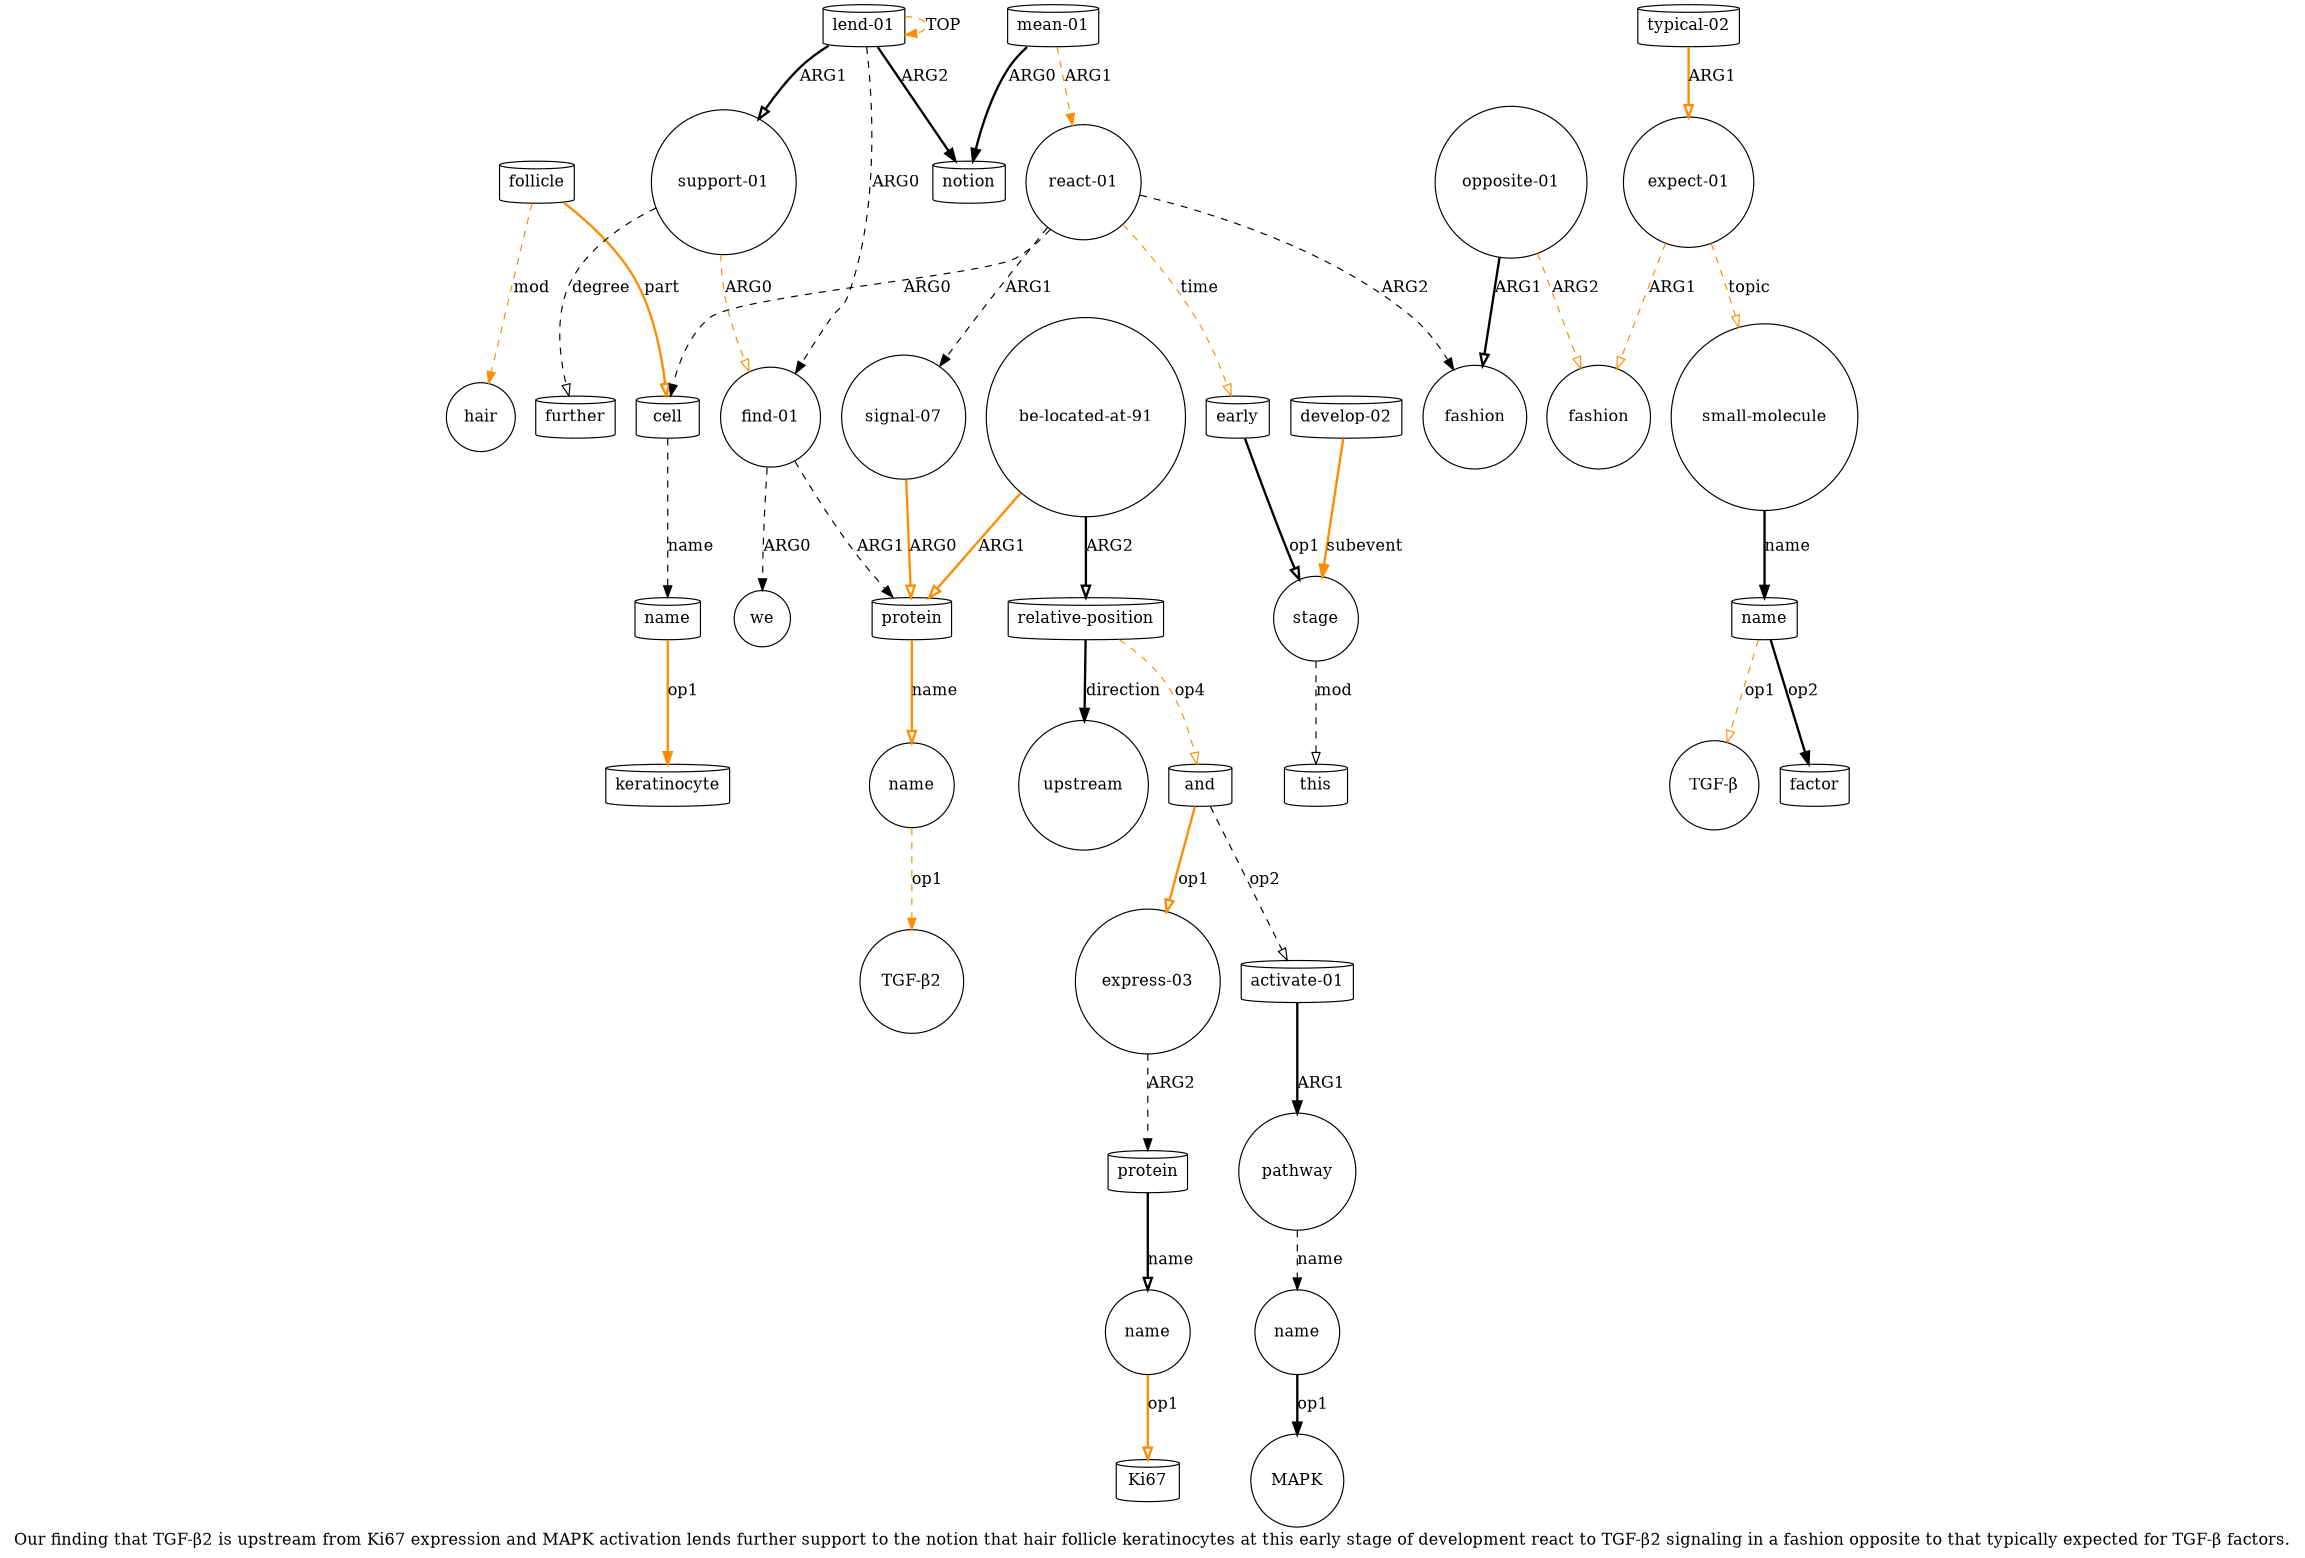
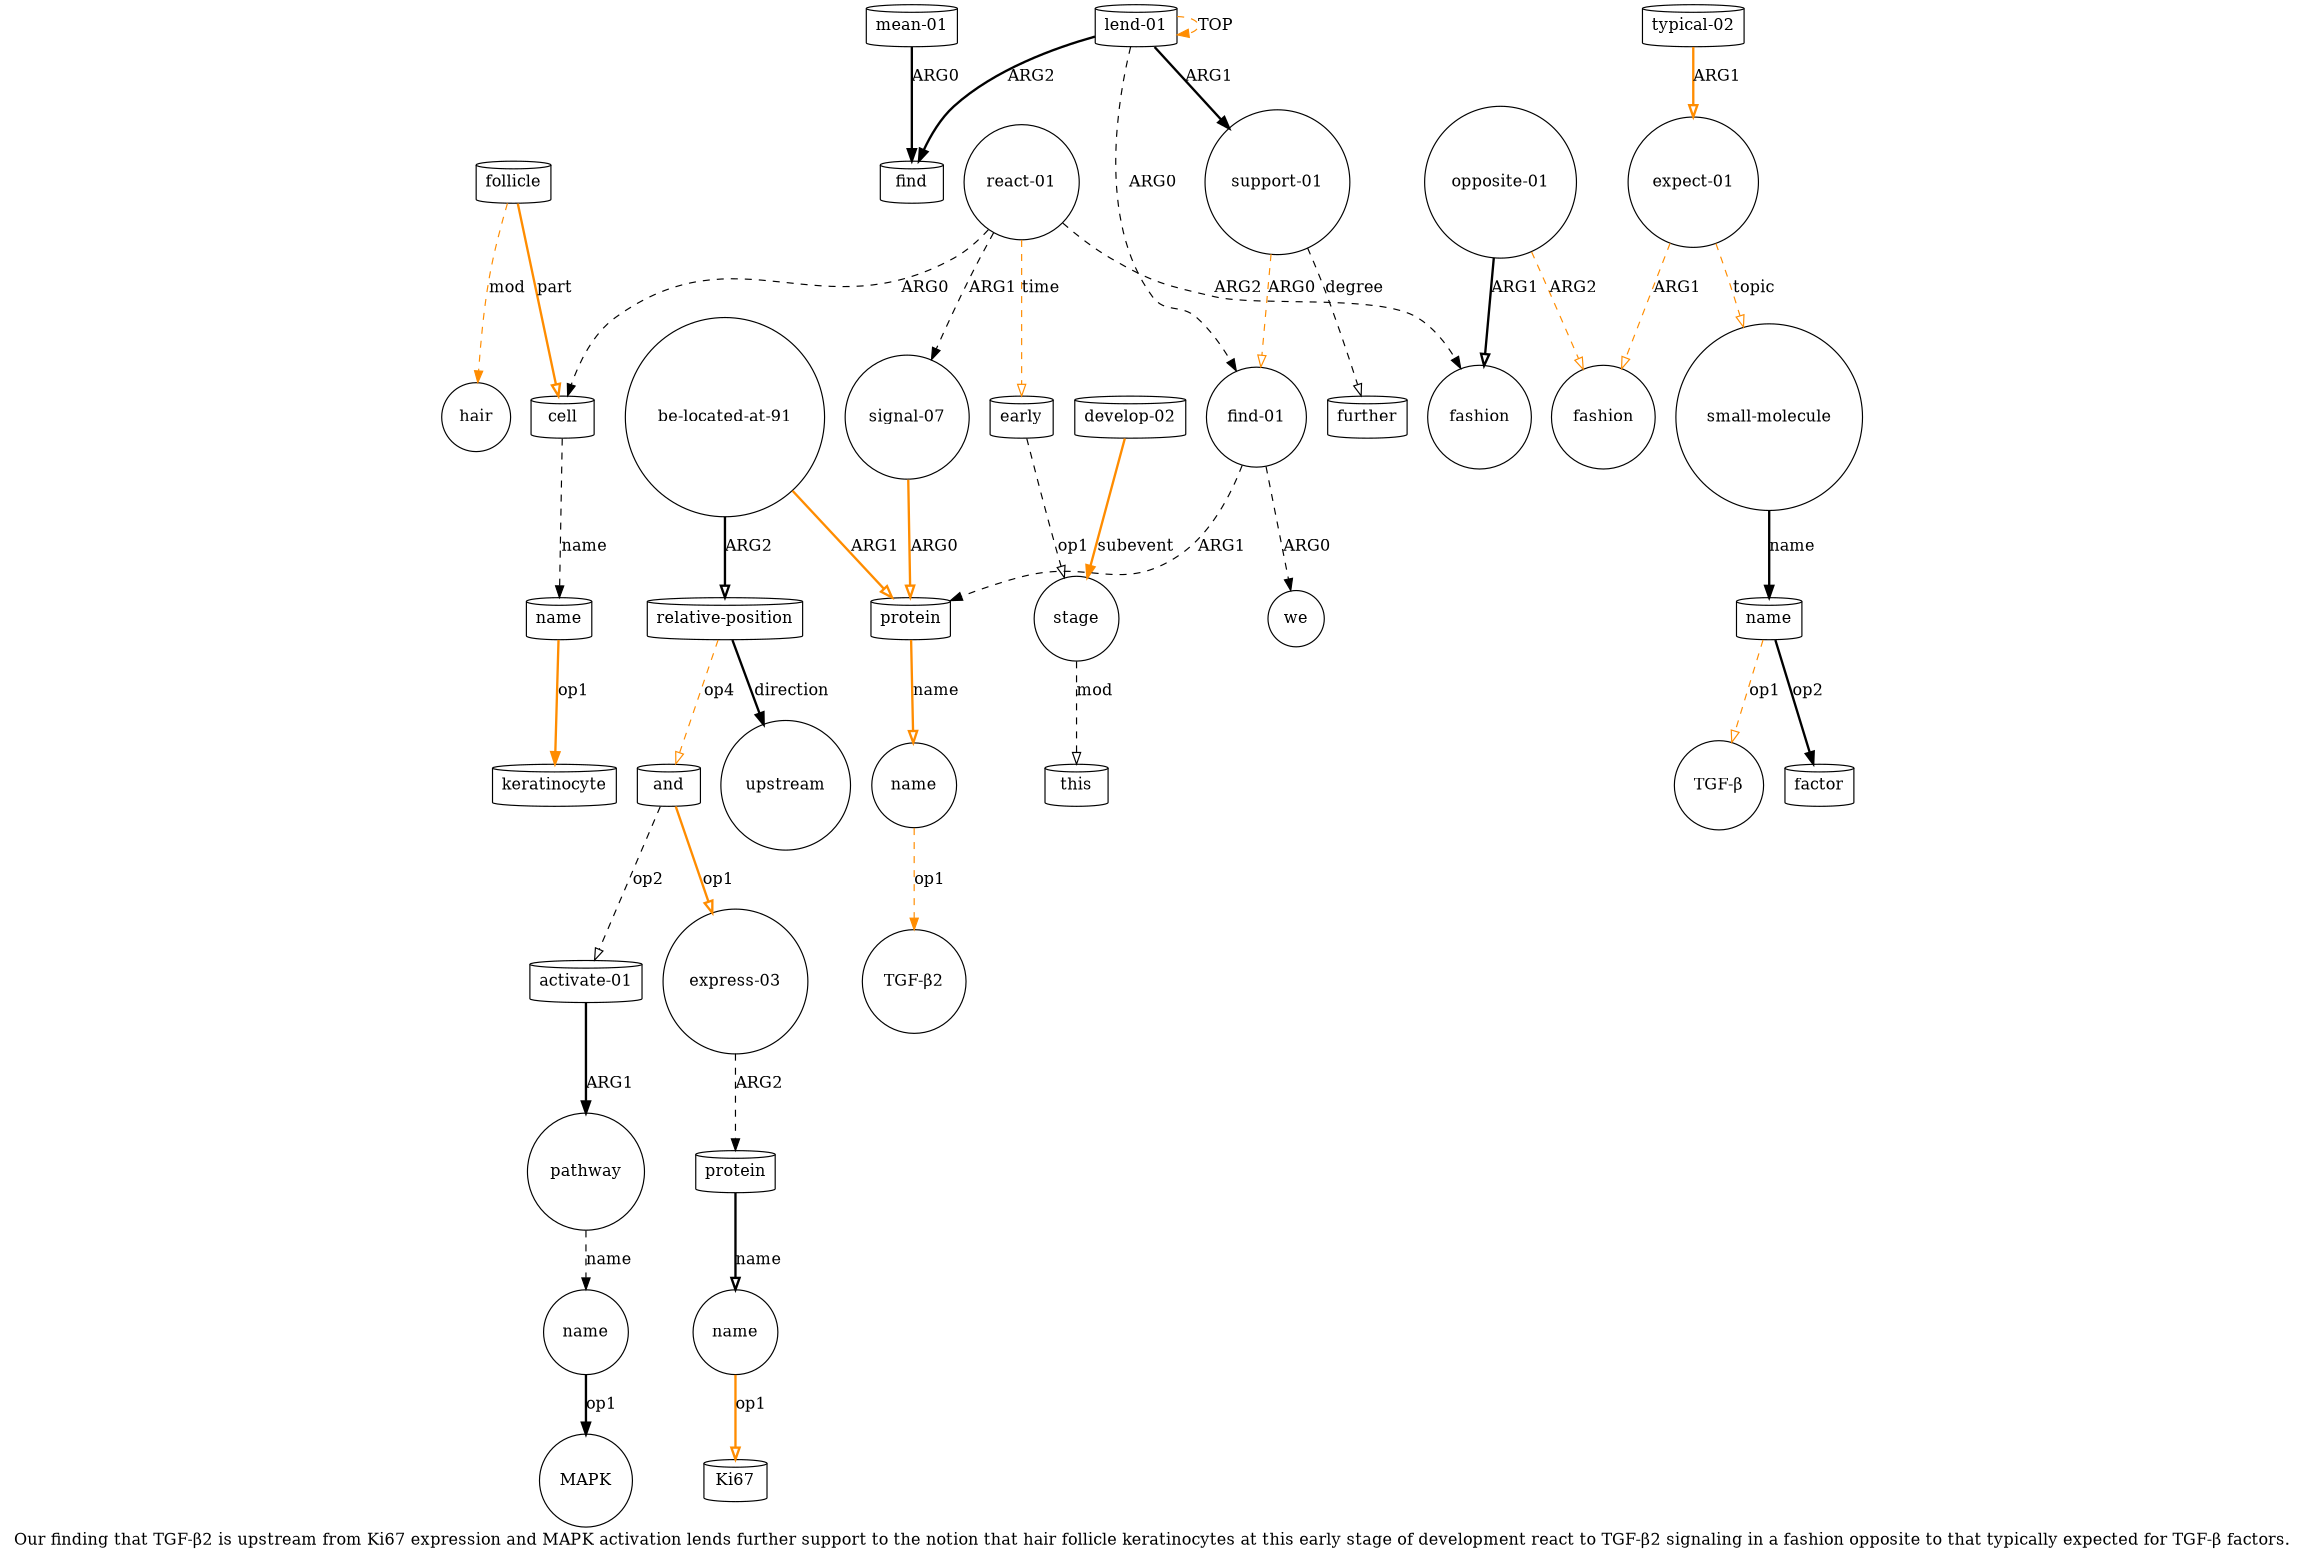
edge "lend-01" -> "support-01": arrowhead onormal -> normal
edge "mean-01" -> "react-01": removed, label "ARG1"
node "notion": label "notion" -> "find"
edge "early" -> "stage": style bold -> dashed
